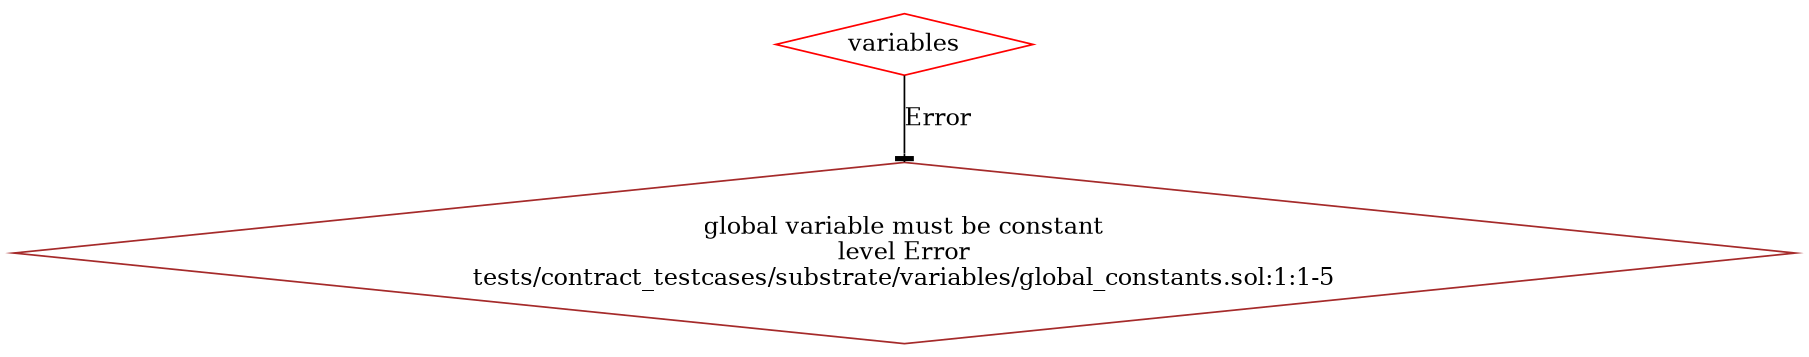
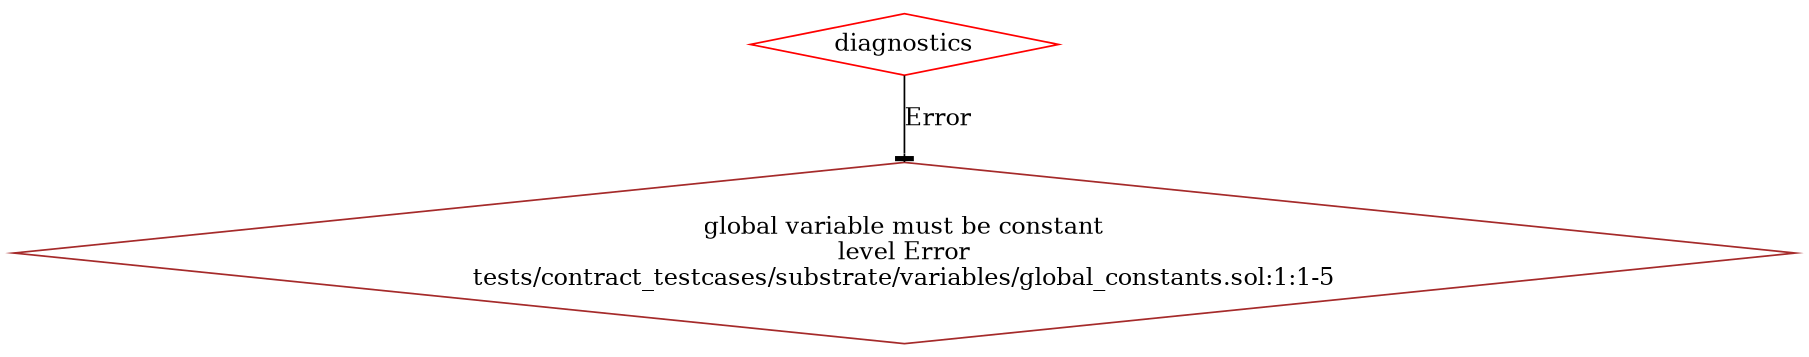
node "variables": label "variables" -> "diagnostics"
